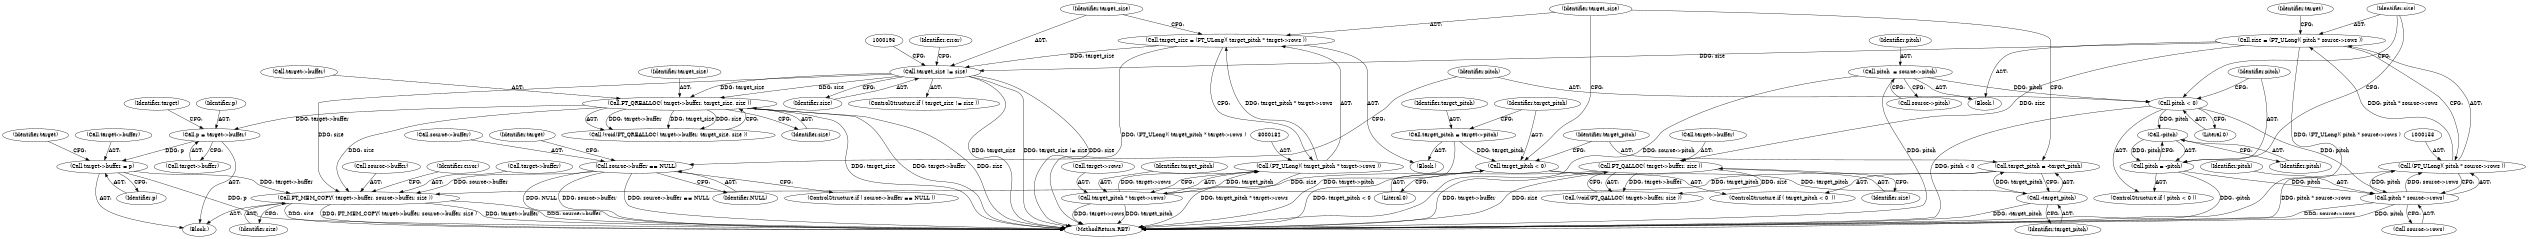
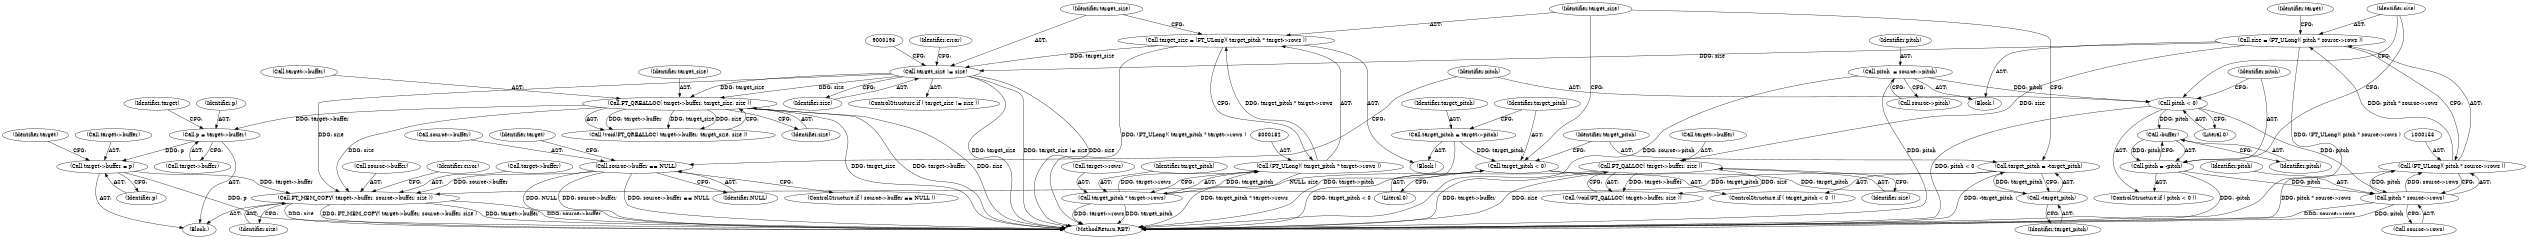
node "1000193": label "1000193" -> "9000193"
node "(Call,-pitch)": label "(Call,-pitch)" -> "(Call,-buffer)"
edge "(Call,FT_QALLOC( target->buffer, size ))" -> "(Call,FT_MEM_COPY( target->buffer, source->buffer, size ))": label "DDG: size" -> "NULL: size"
edge "(Call,-target_pitch)" -> "(MethodReturn,RET)": now "(Call,target_pitch = -target_pitch)" -> "(MethodReturn,RET)"
